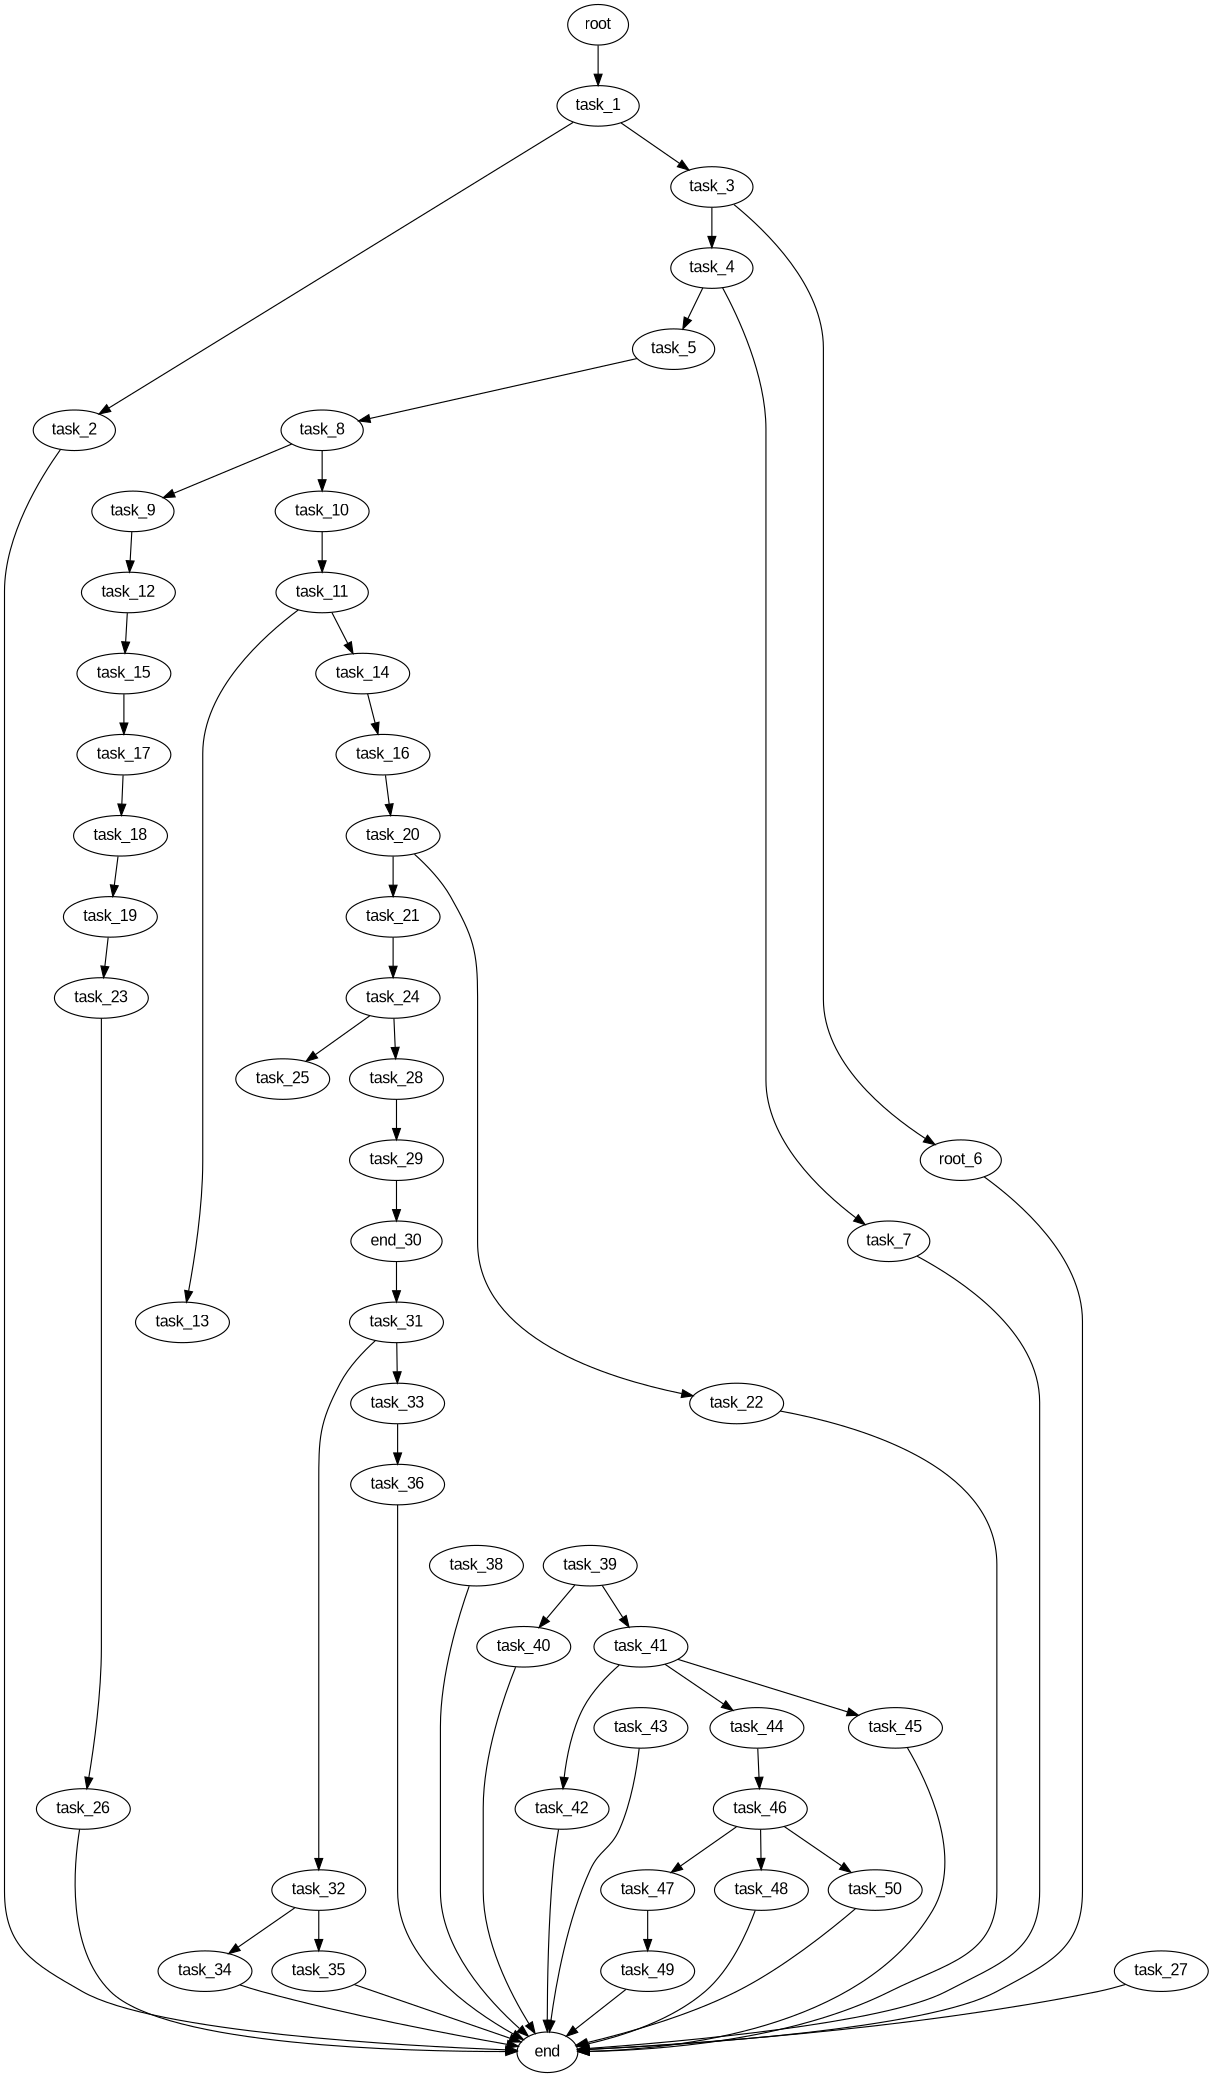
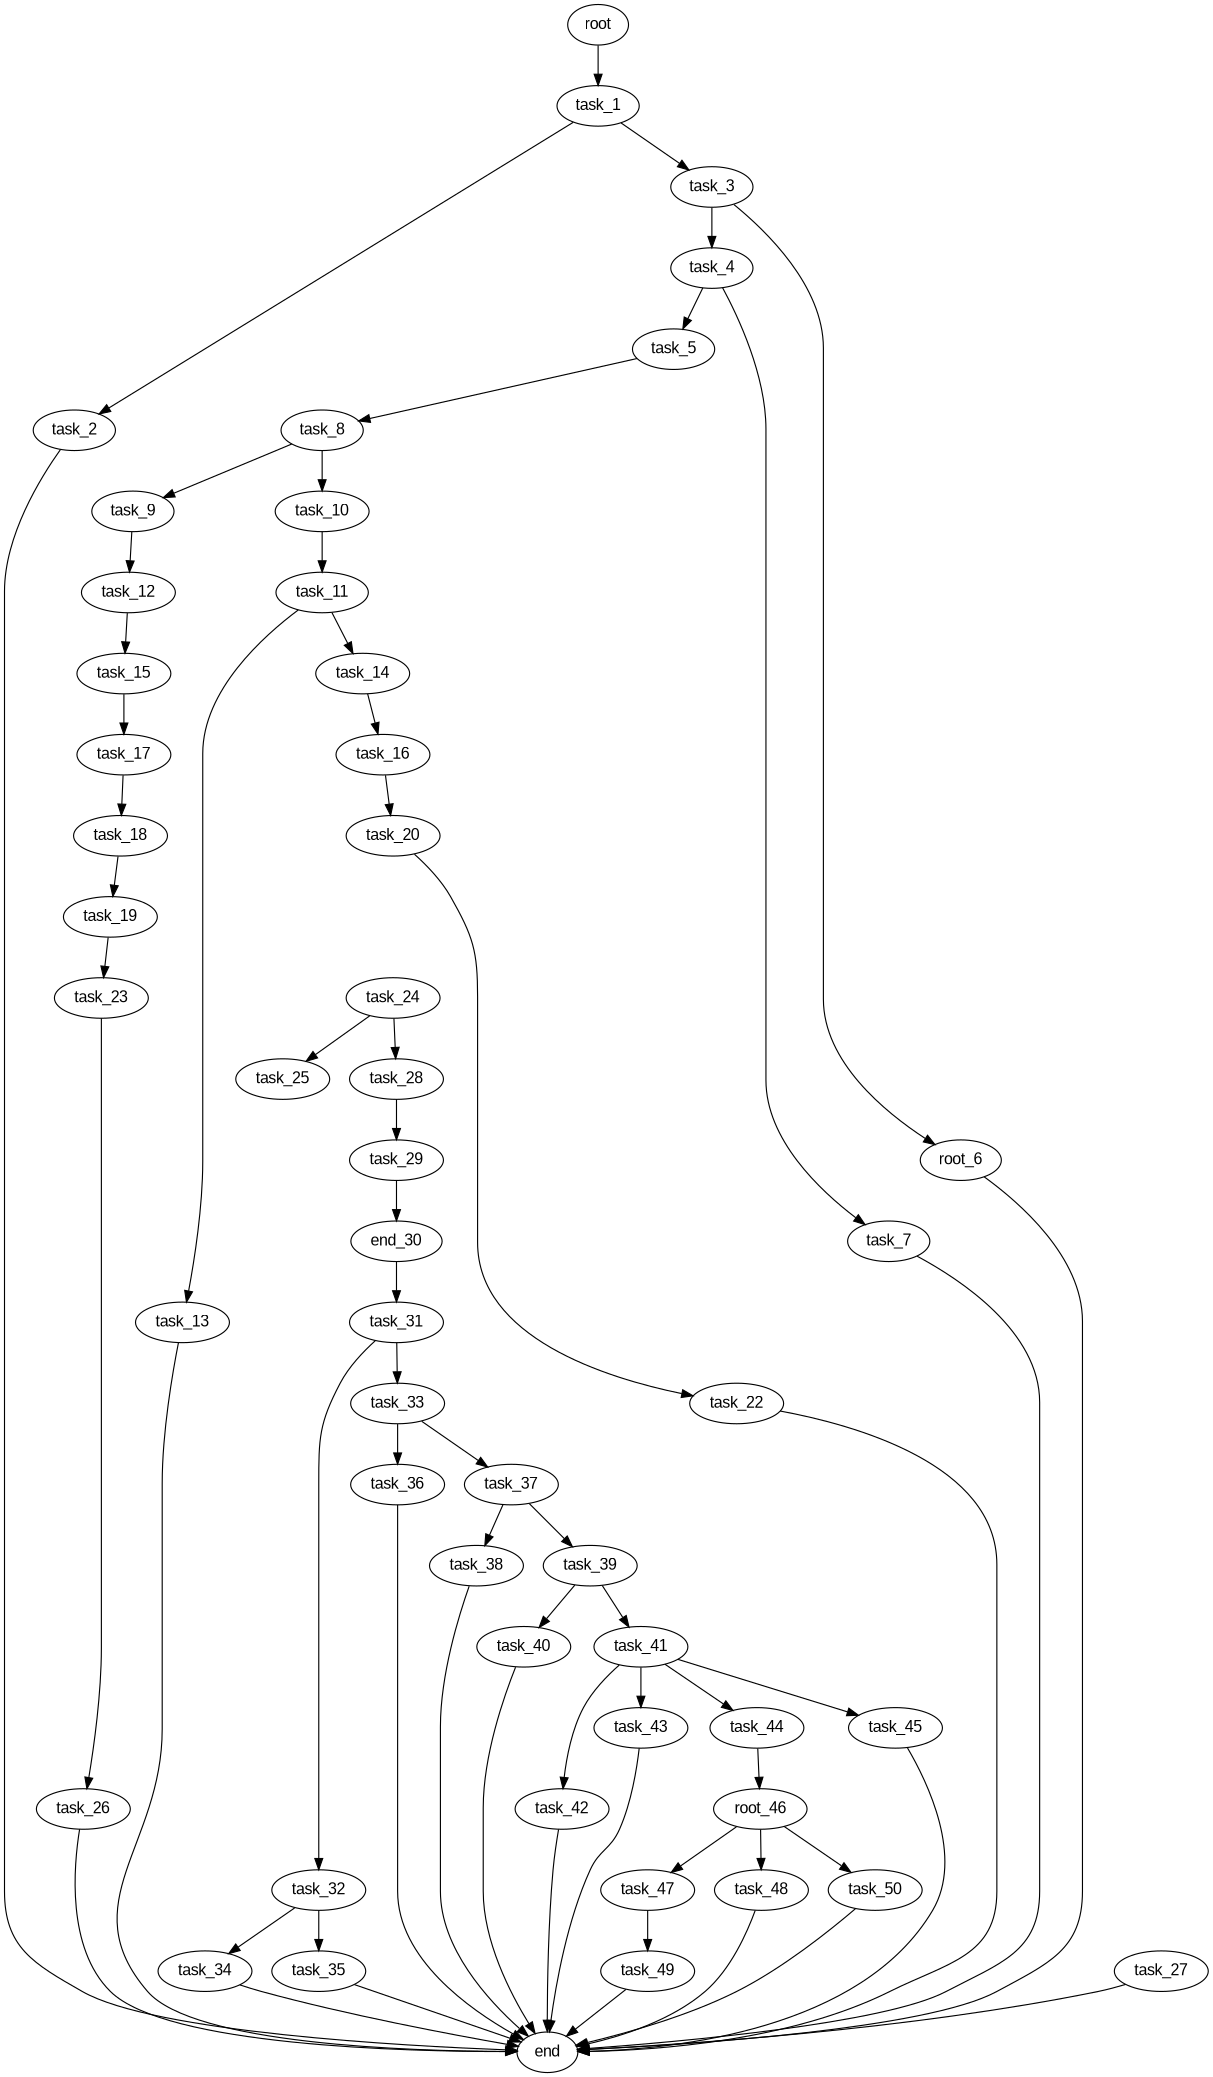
node "task_21": removed
node "task_37": added
edge "task_41" -> "task_43": added
node "task_46": label "task_46" -> "root_46"
edge "task_13" -> "end": added
